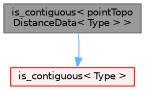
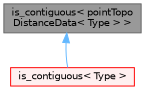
edge "is_contiguous< pointTopo DistanceData< Type > >" -> "is_contiguous< Type >": reversed
